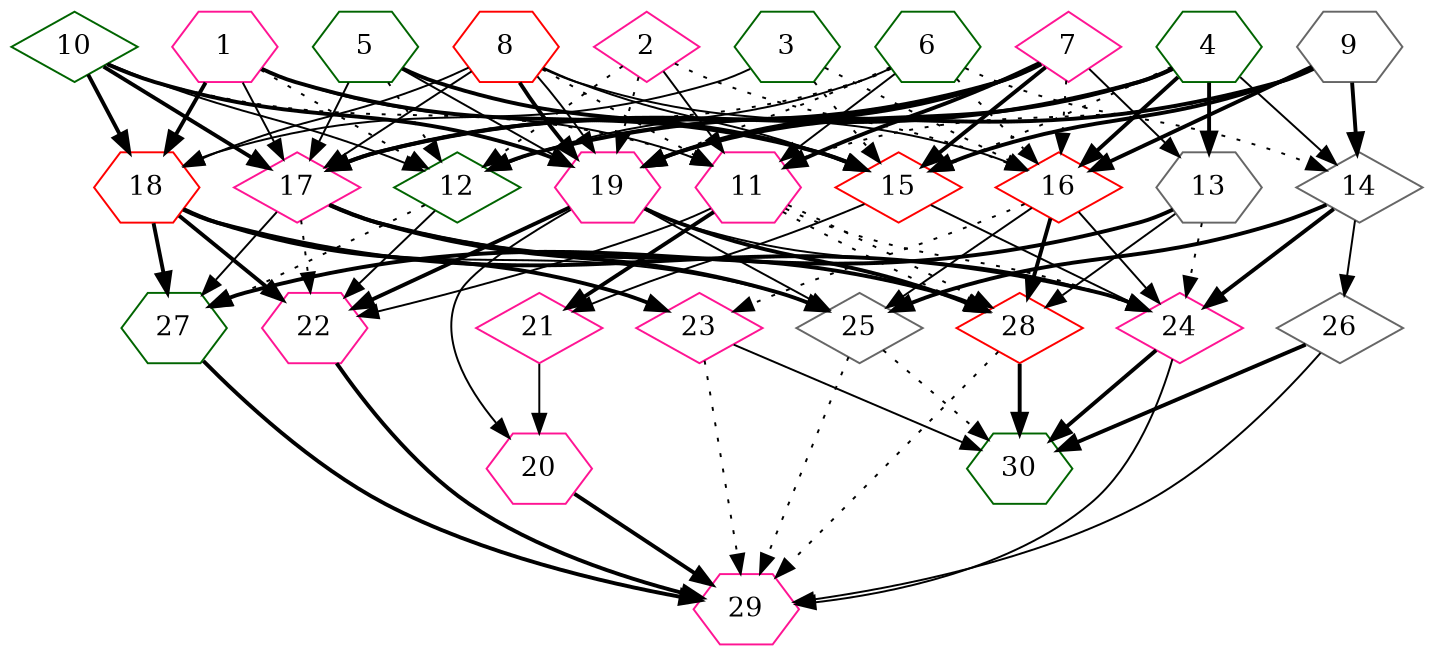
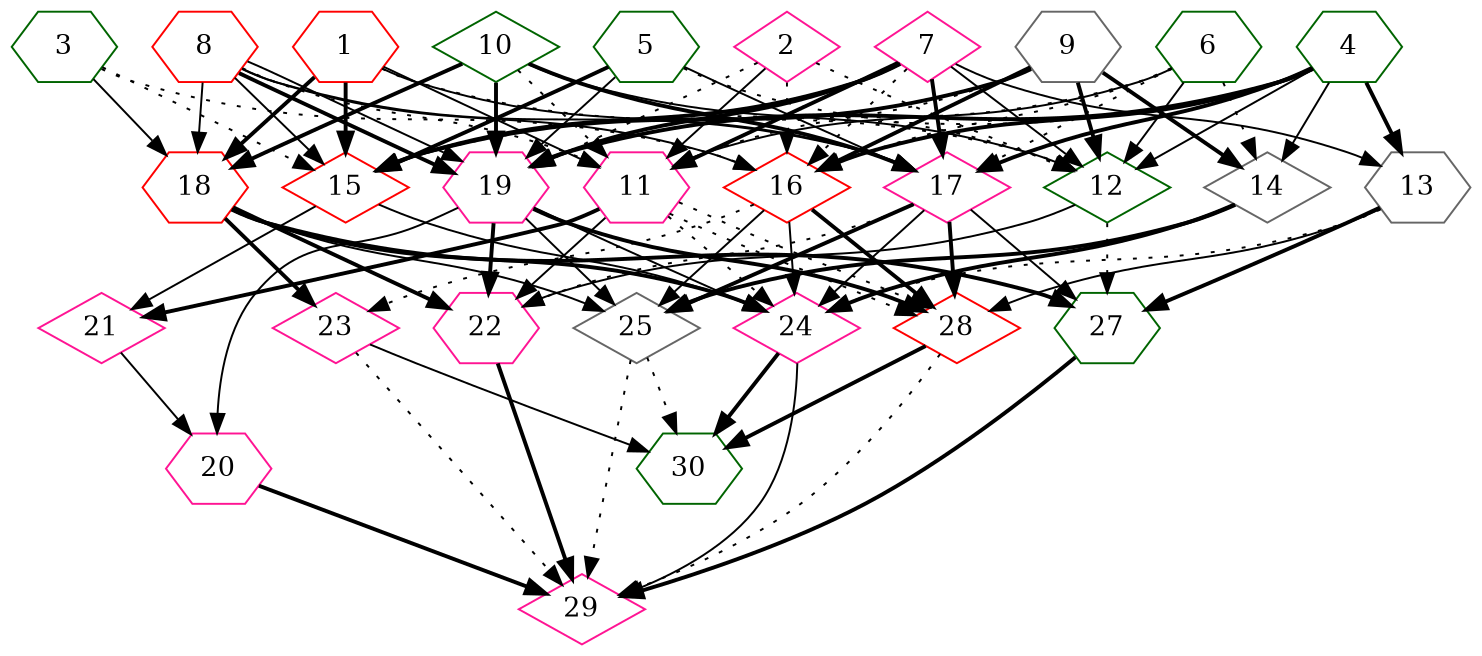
node "1": color deeppink -> red
node "26": removed
node "29": shape hexagon -> diamond
